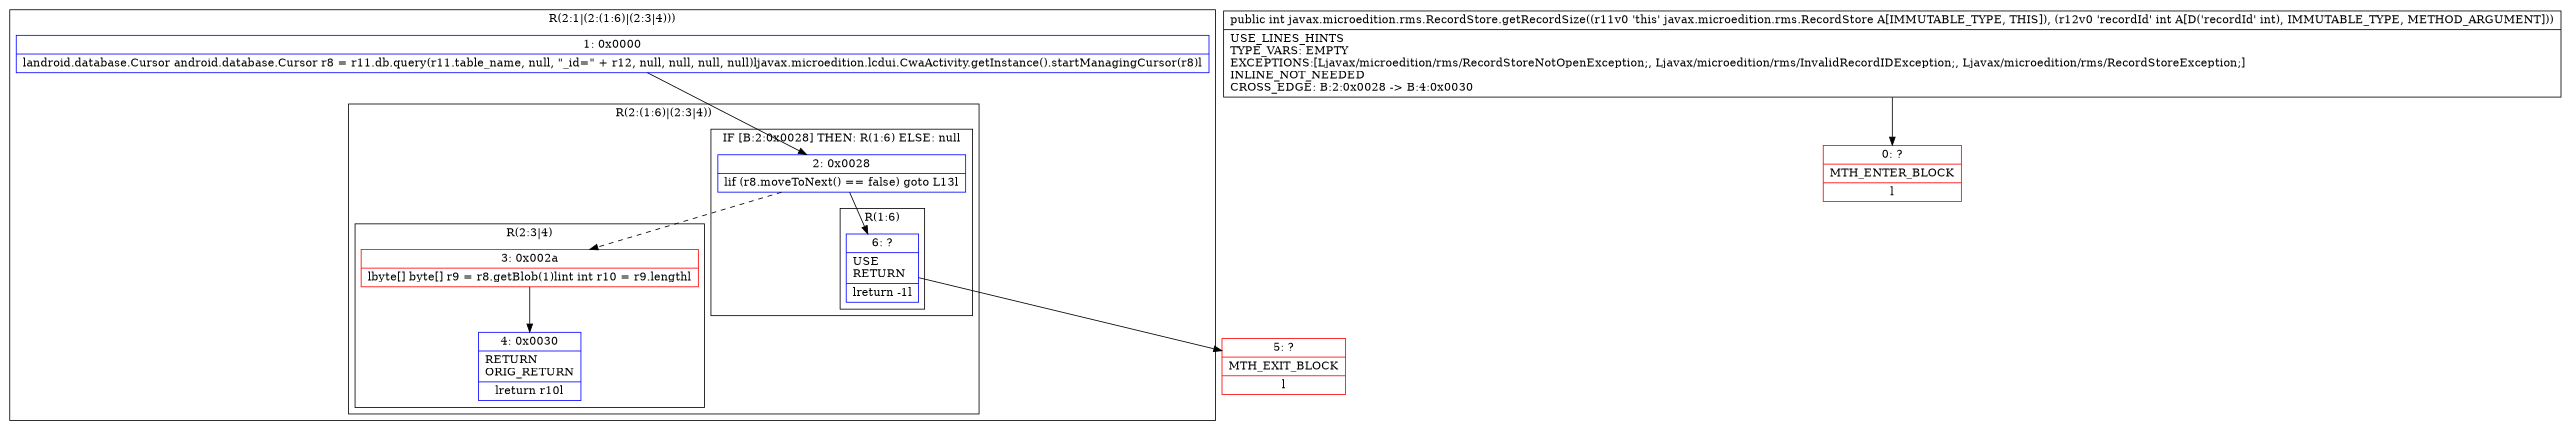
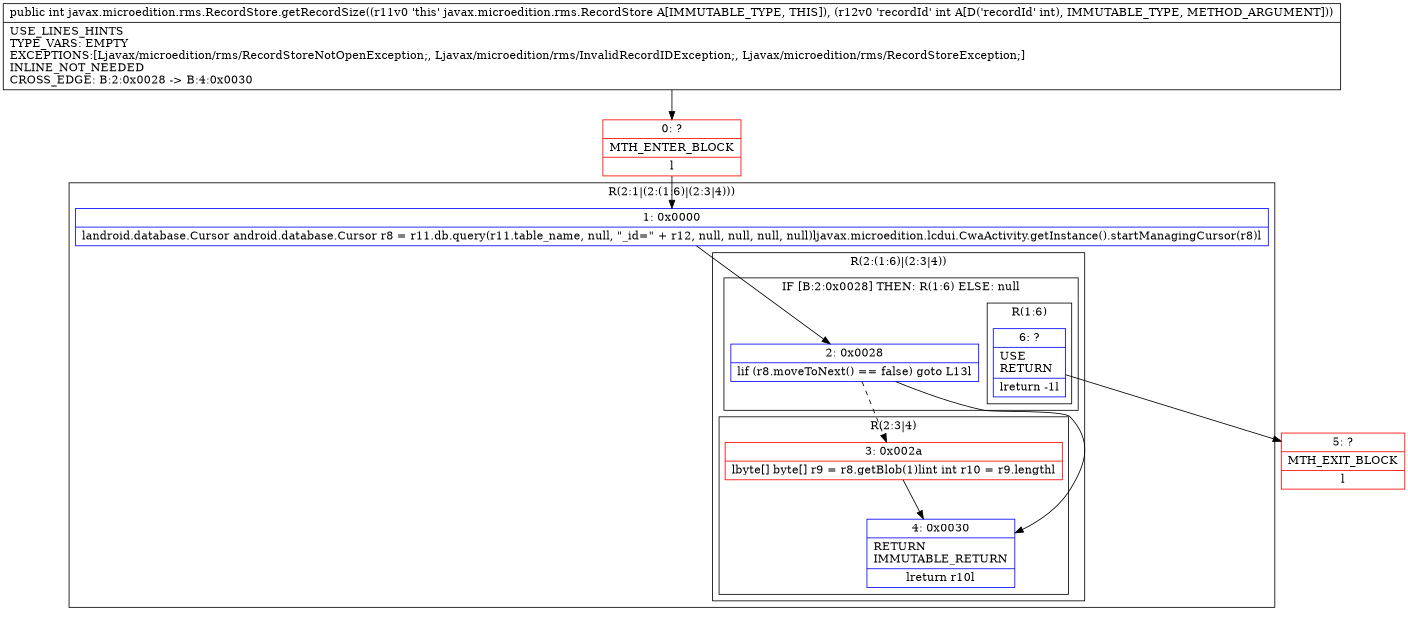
edge "0: ?" -> "1: 0x0000": added
edge "2: 0x0028" -> "6: ?": now "2: 0x0028" -> "4: 0x0030"
node "4: 0x0030": text "ORIG_RETURN" -> "IMMUTABLE_RETURN"
